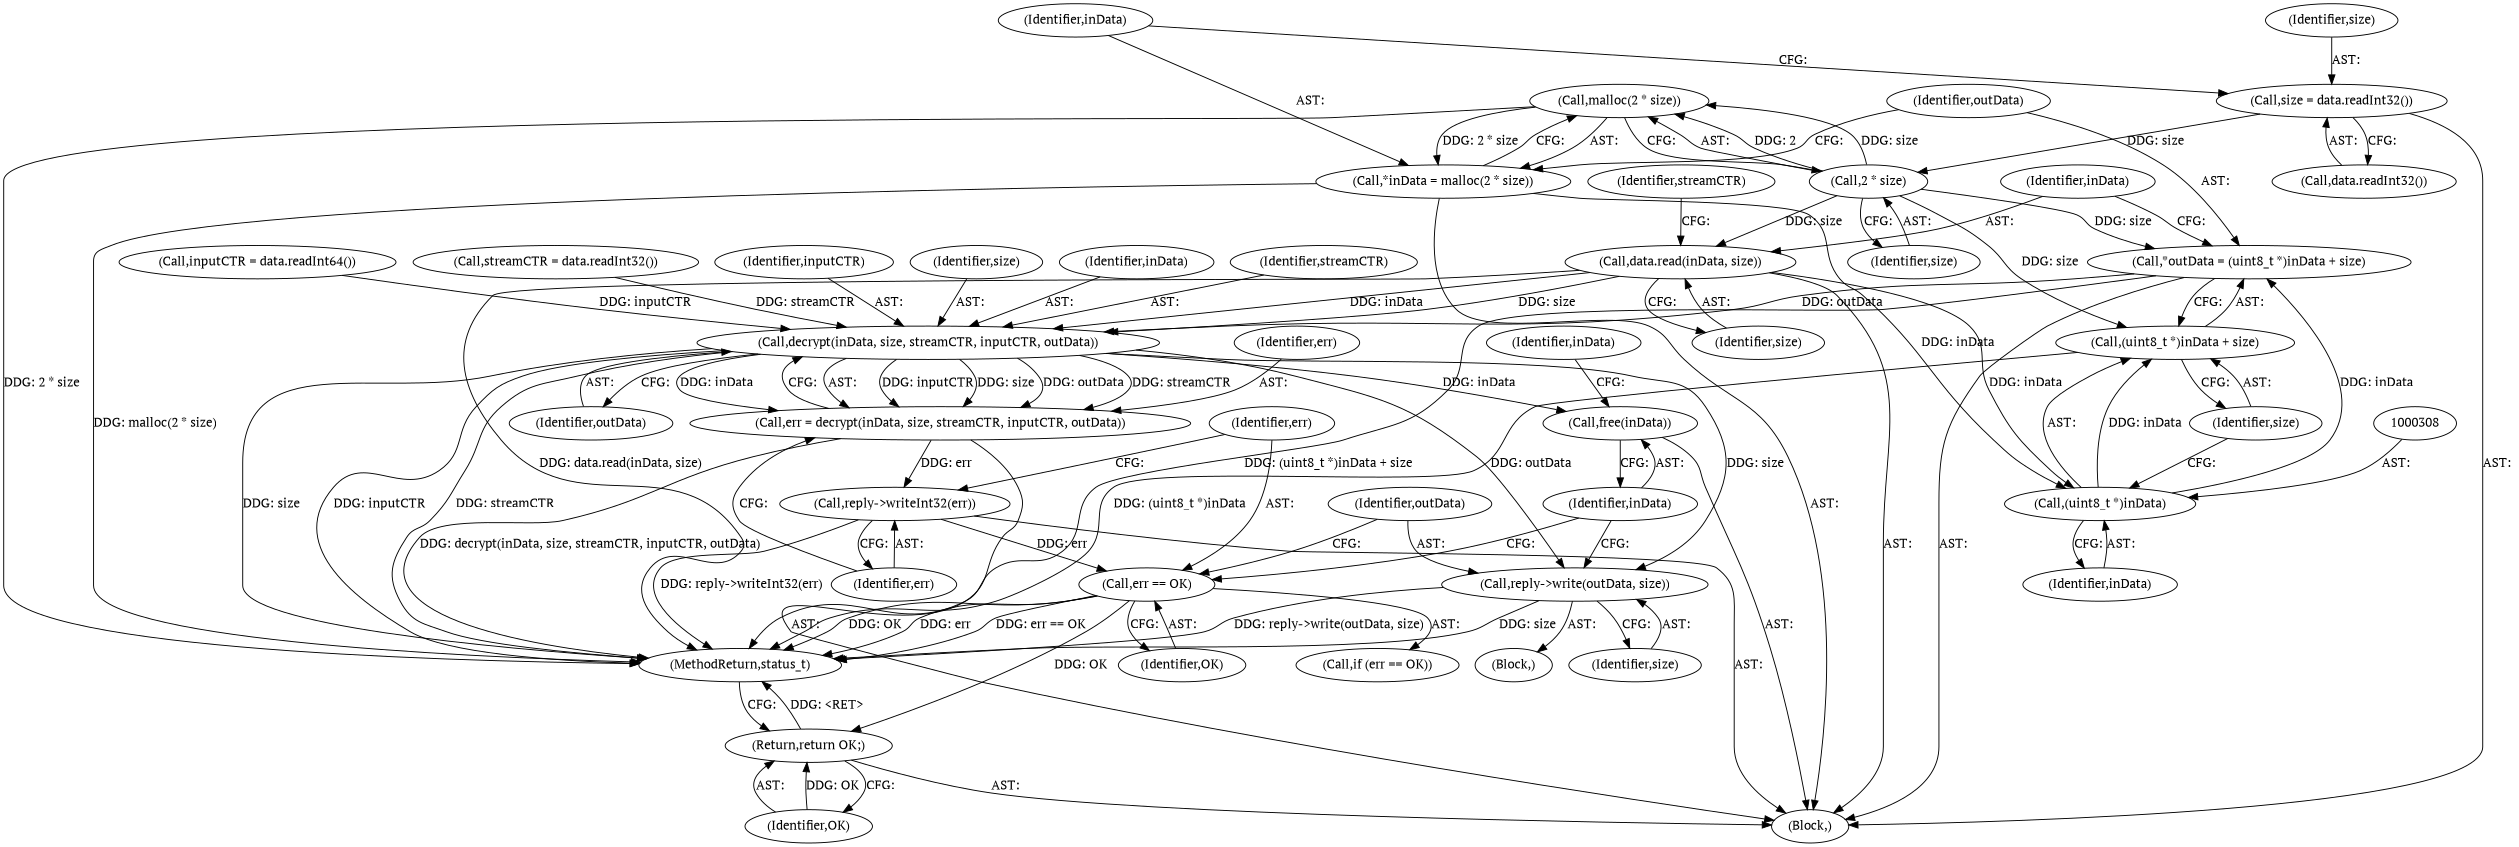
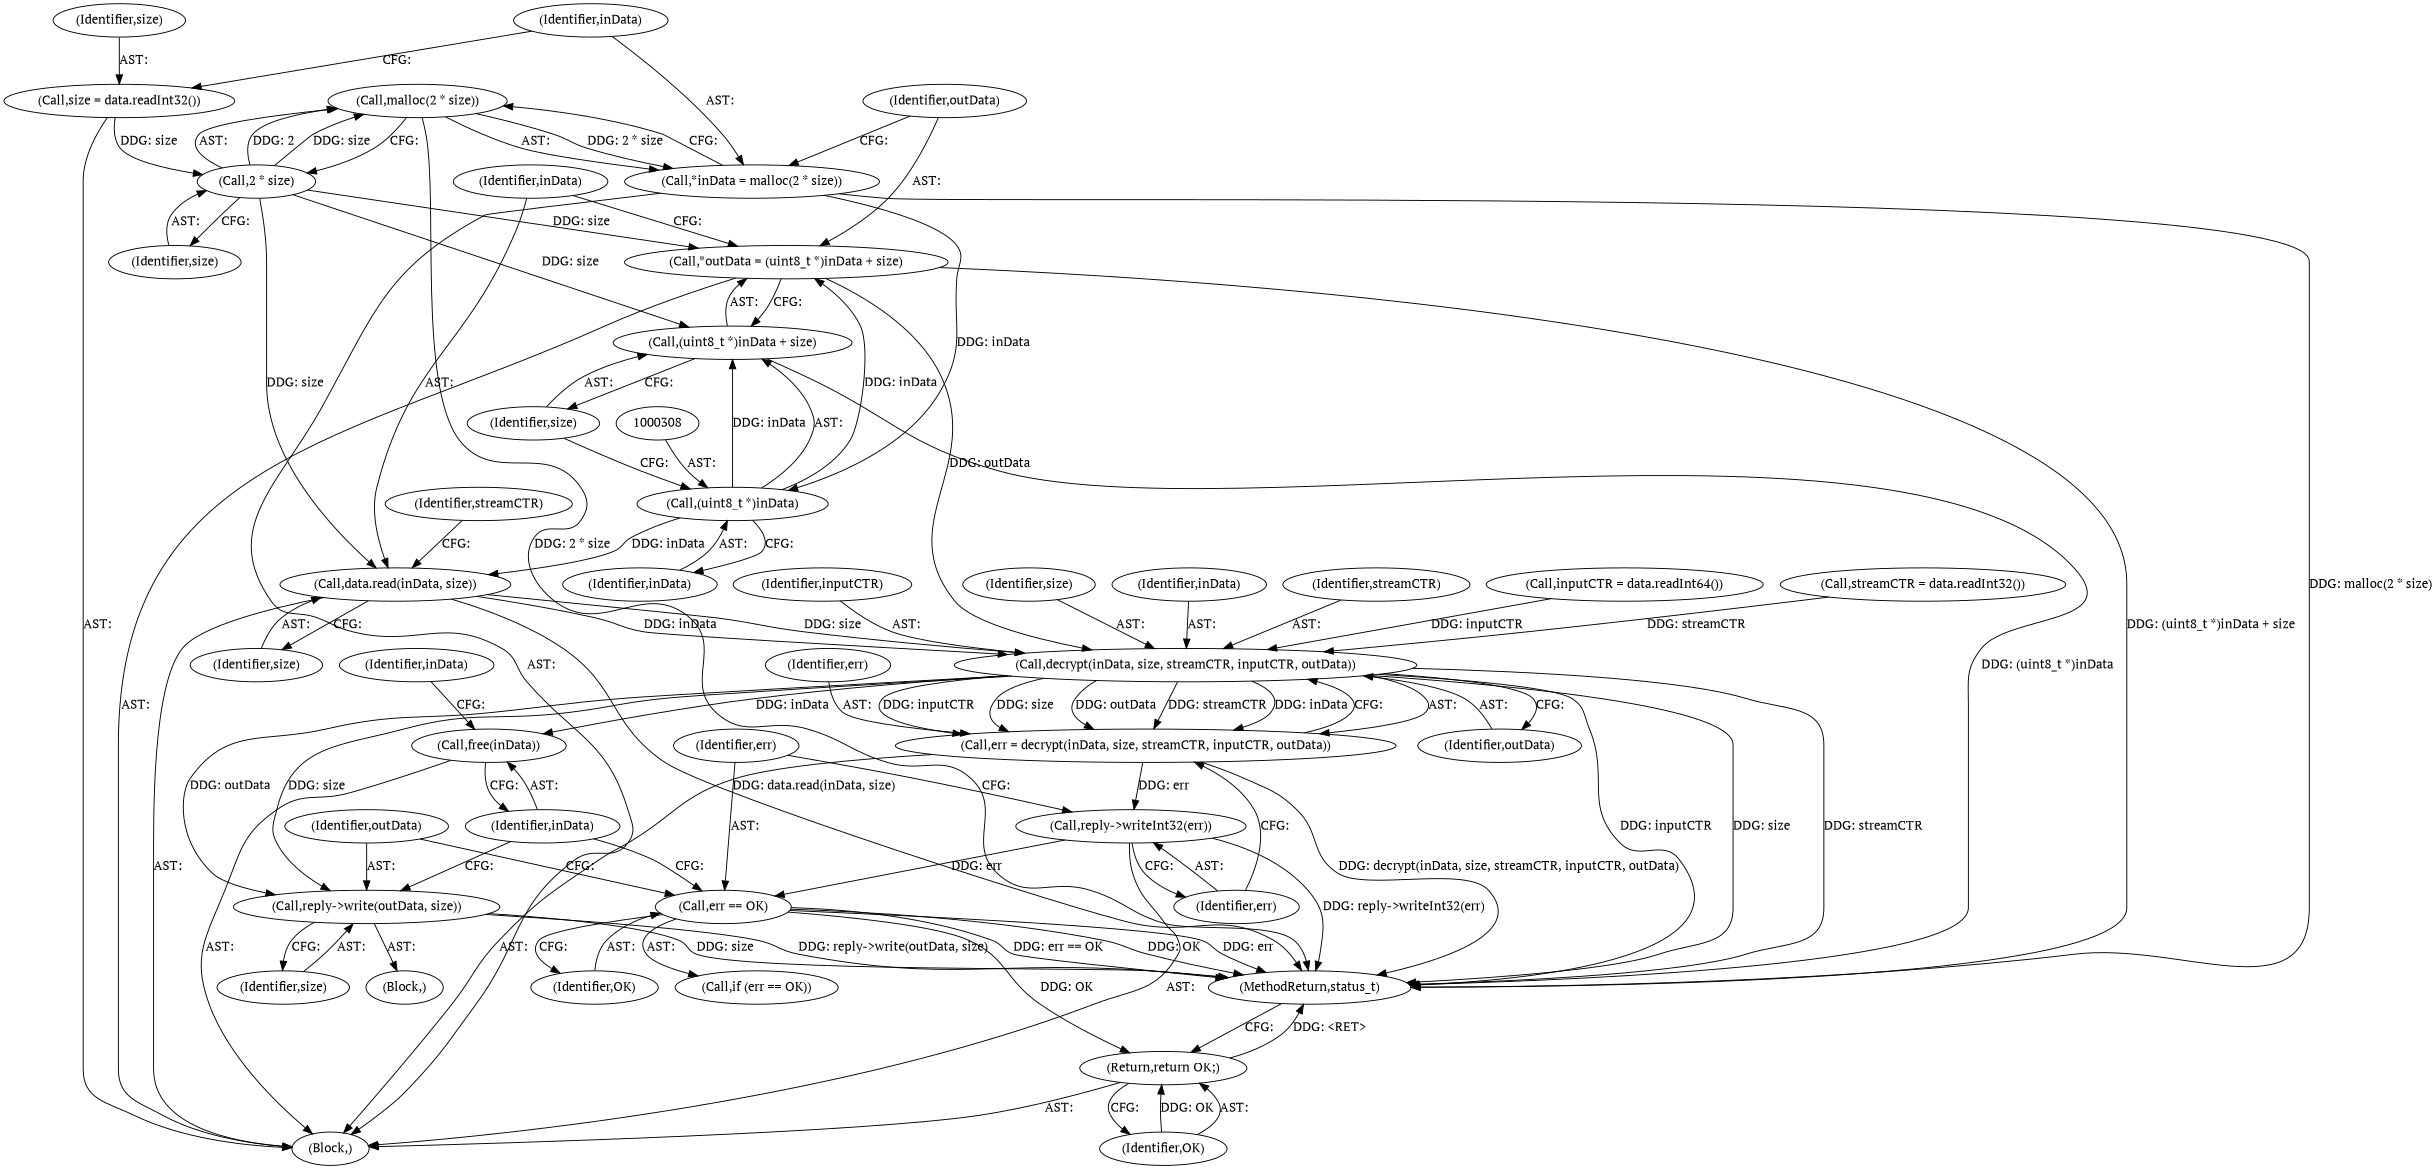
node "(Call,data.readInt32())": removed
edge "(Call,data.read(inData, size))" -> "(Call,(uint8_t *)inData)": reversed
